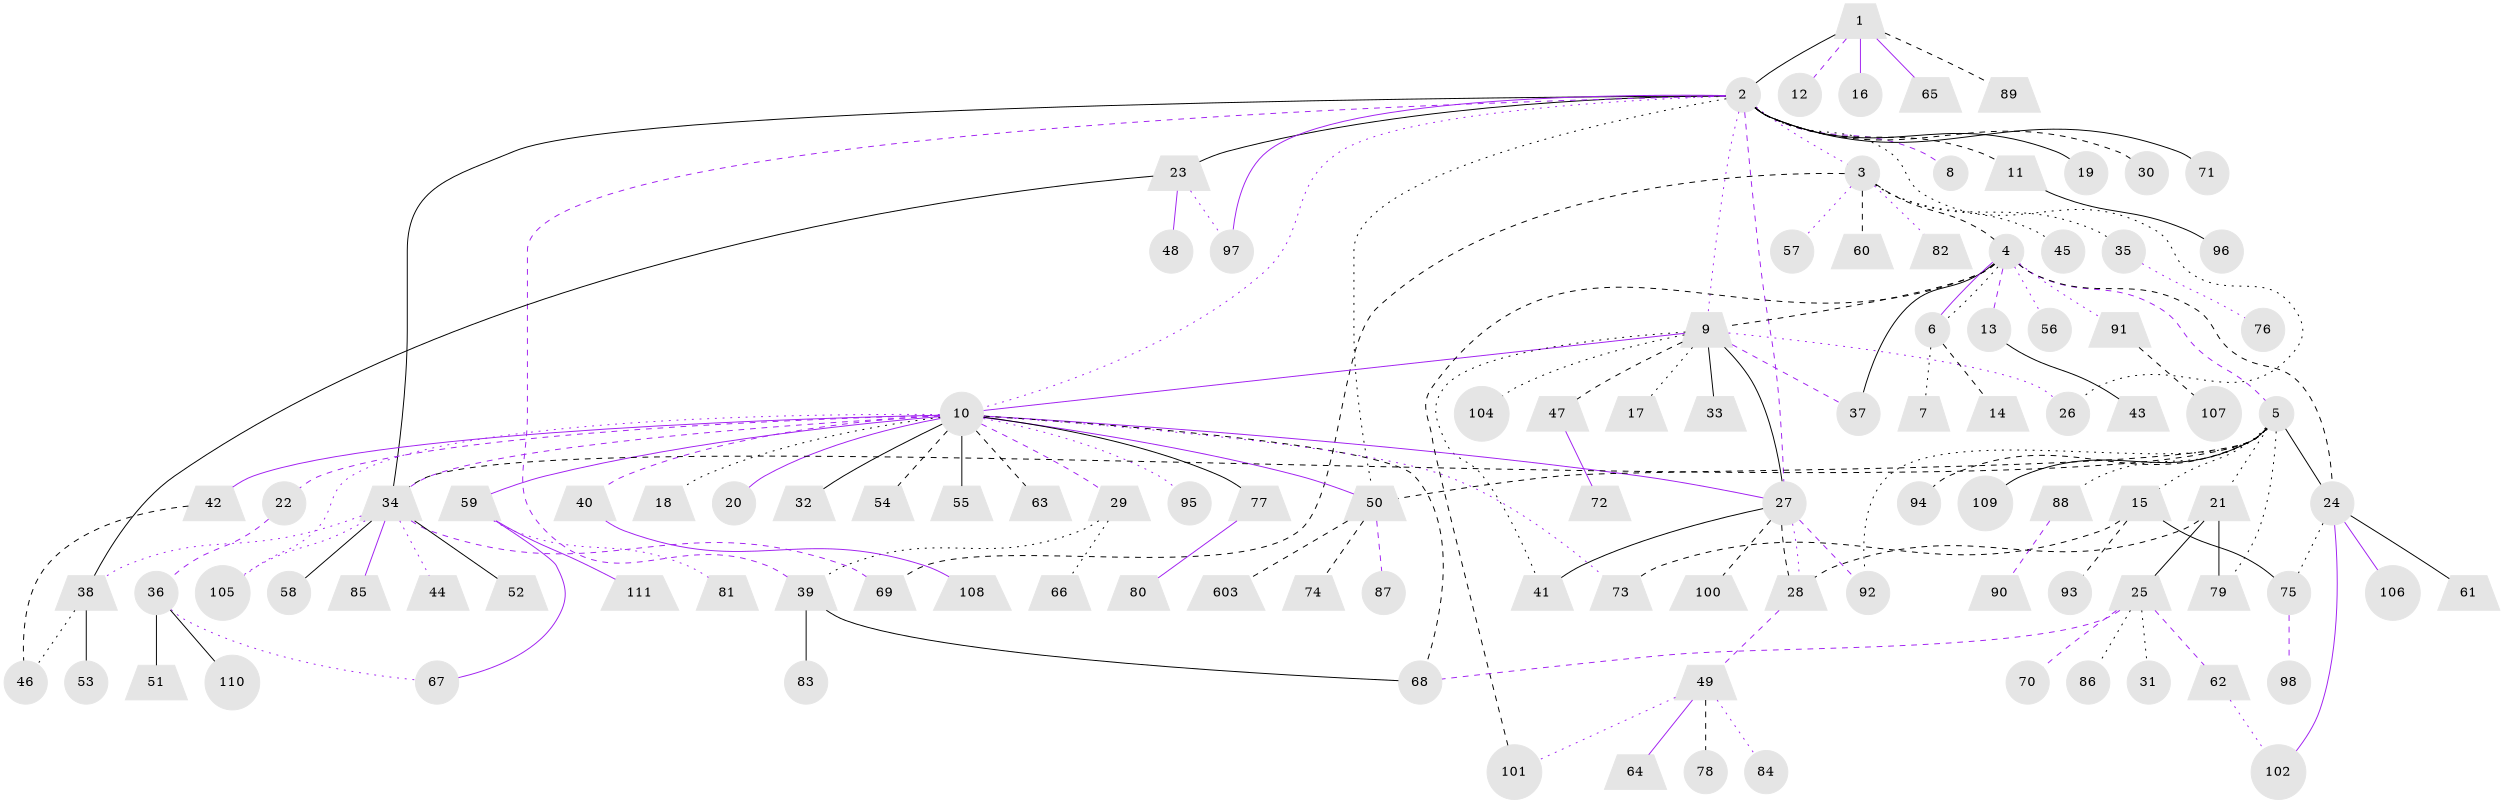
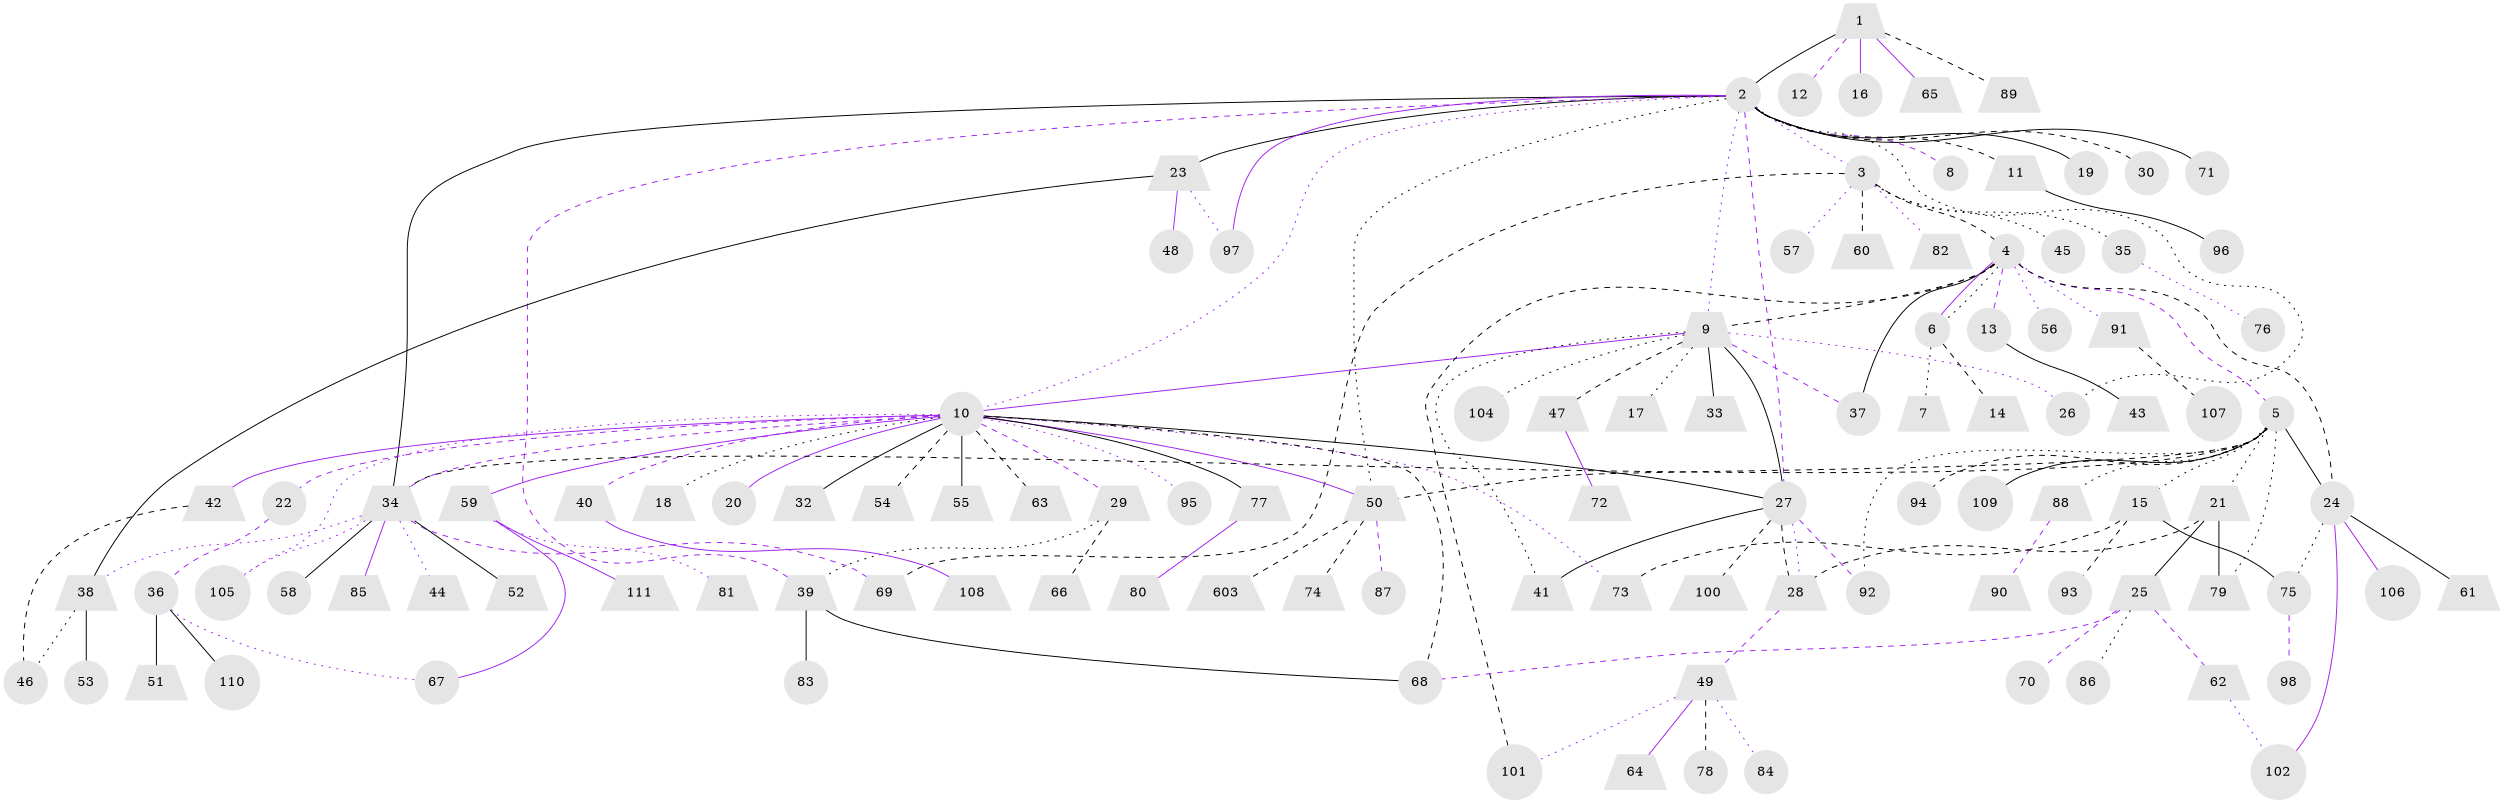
edge "10" -- "27": color purple -> black
edge "29" -- "66": style dotted -> dashed
node "31": removed
